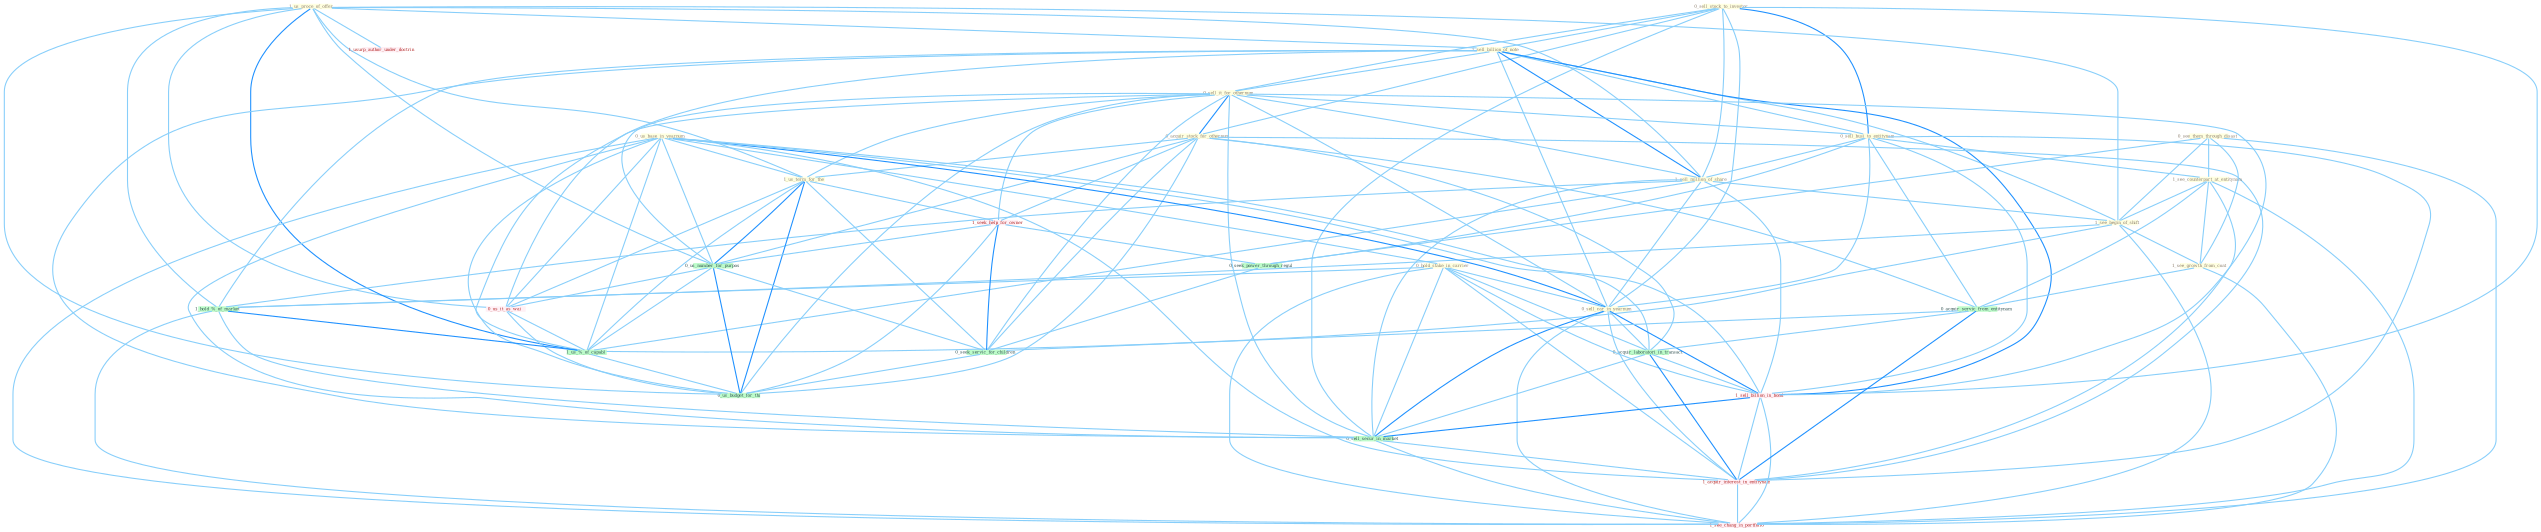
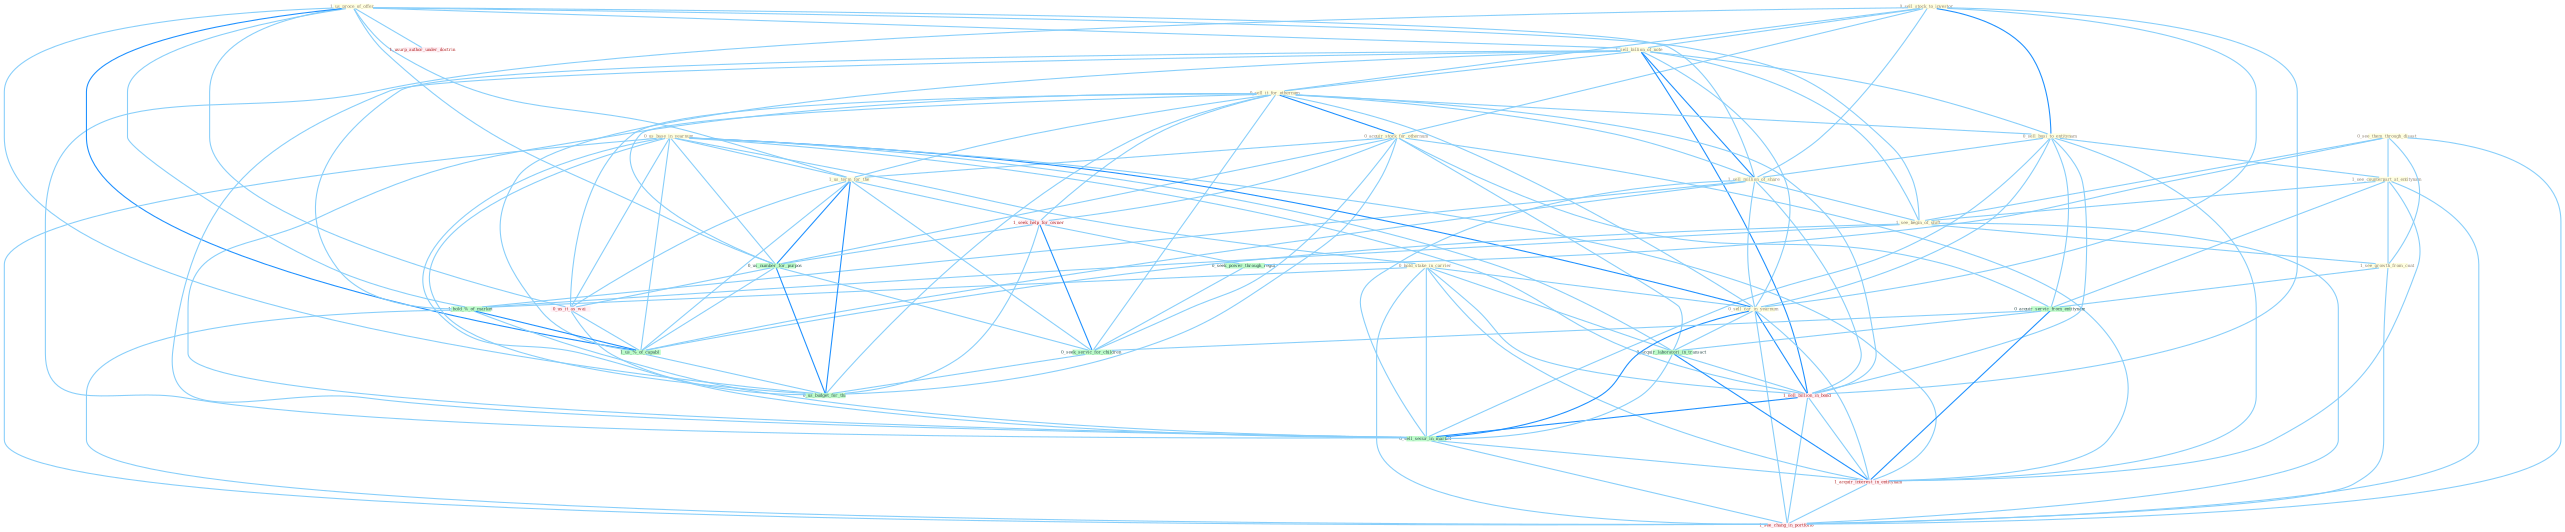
edge "0_sell_busi_to_entitynam" -- "0_seek_power_through_regul": now "0_sell_busi_to_entitynam" -- "0_sell_secur_in_market"
